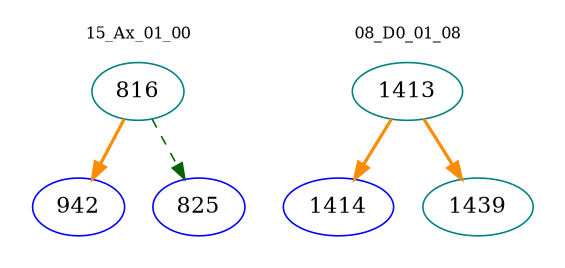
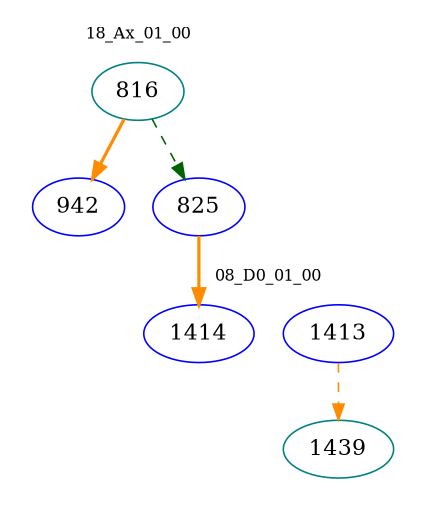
cluster "15_Ax_01_00": label "15_Ax_01_00" -> "18_Ax_01_00"
cluster "08_D0_01_08": label "08_D0_01_08" -> "08_D0_01_00"
node "1413": color teal -> blue
edge "1413" -> "1414": now "825" -> "1414"
edge "1413" -> "1439": style bold -> dashed
